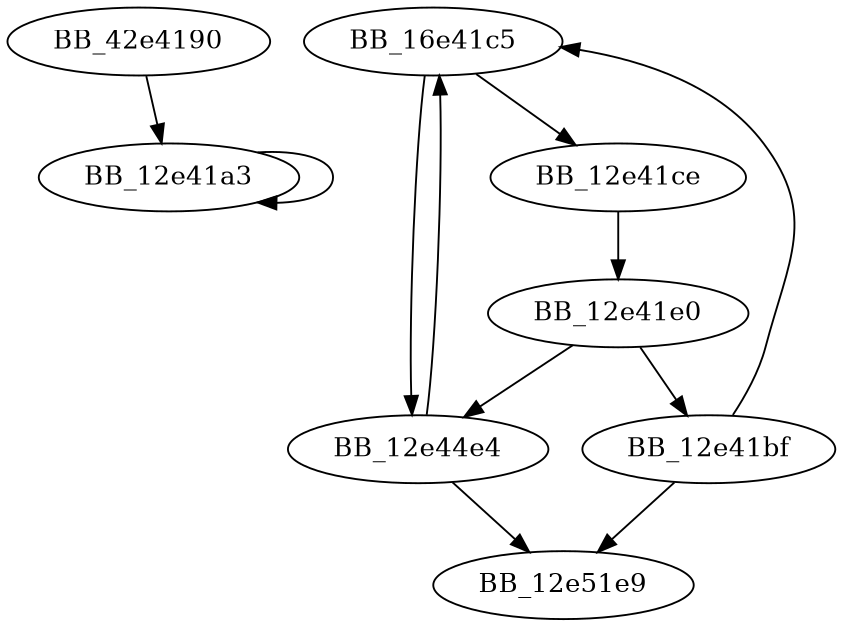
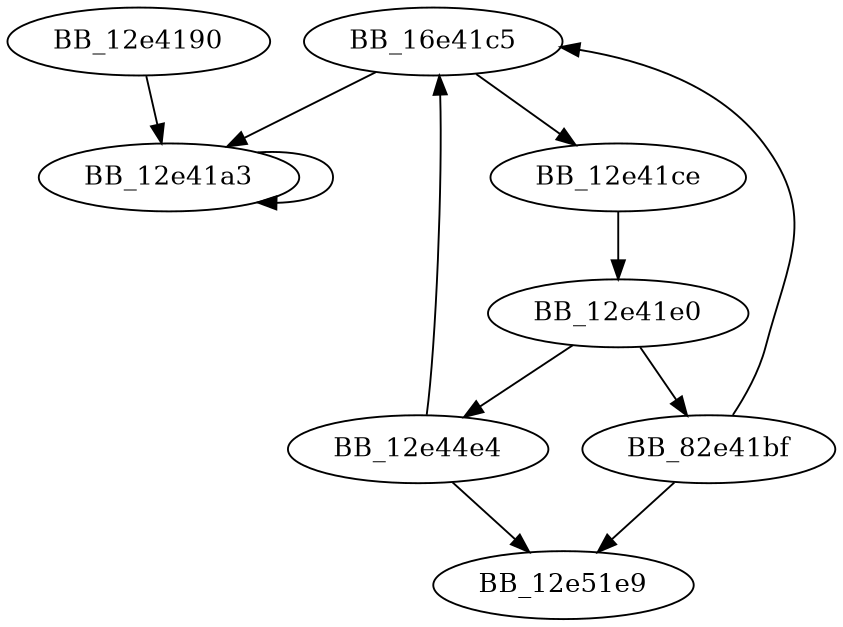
node "BB_42e4190": label "BB_42e4190" -> "BB_12e4190"
edge "BB_16e41c5" -> "BB_12e44e4": now "BB_16e41c5" -> "BB_12e41a3"
node "BB_12e41bf": label "BB_12e41bf" -> "BB_82e41bf"
